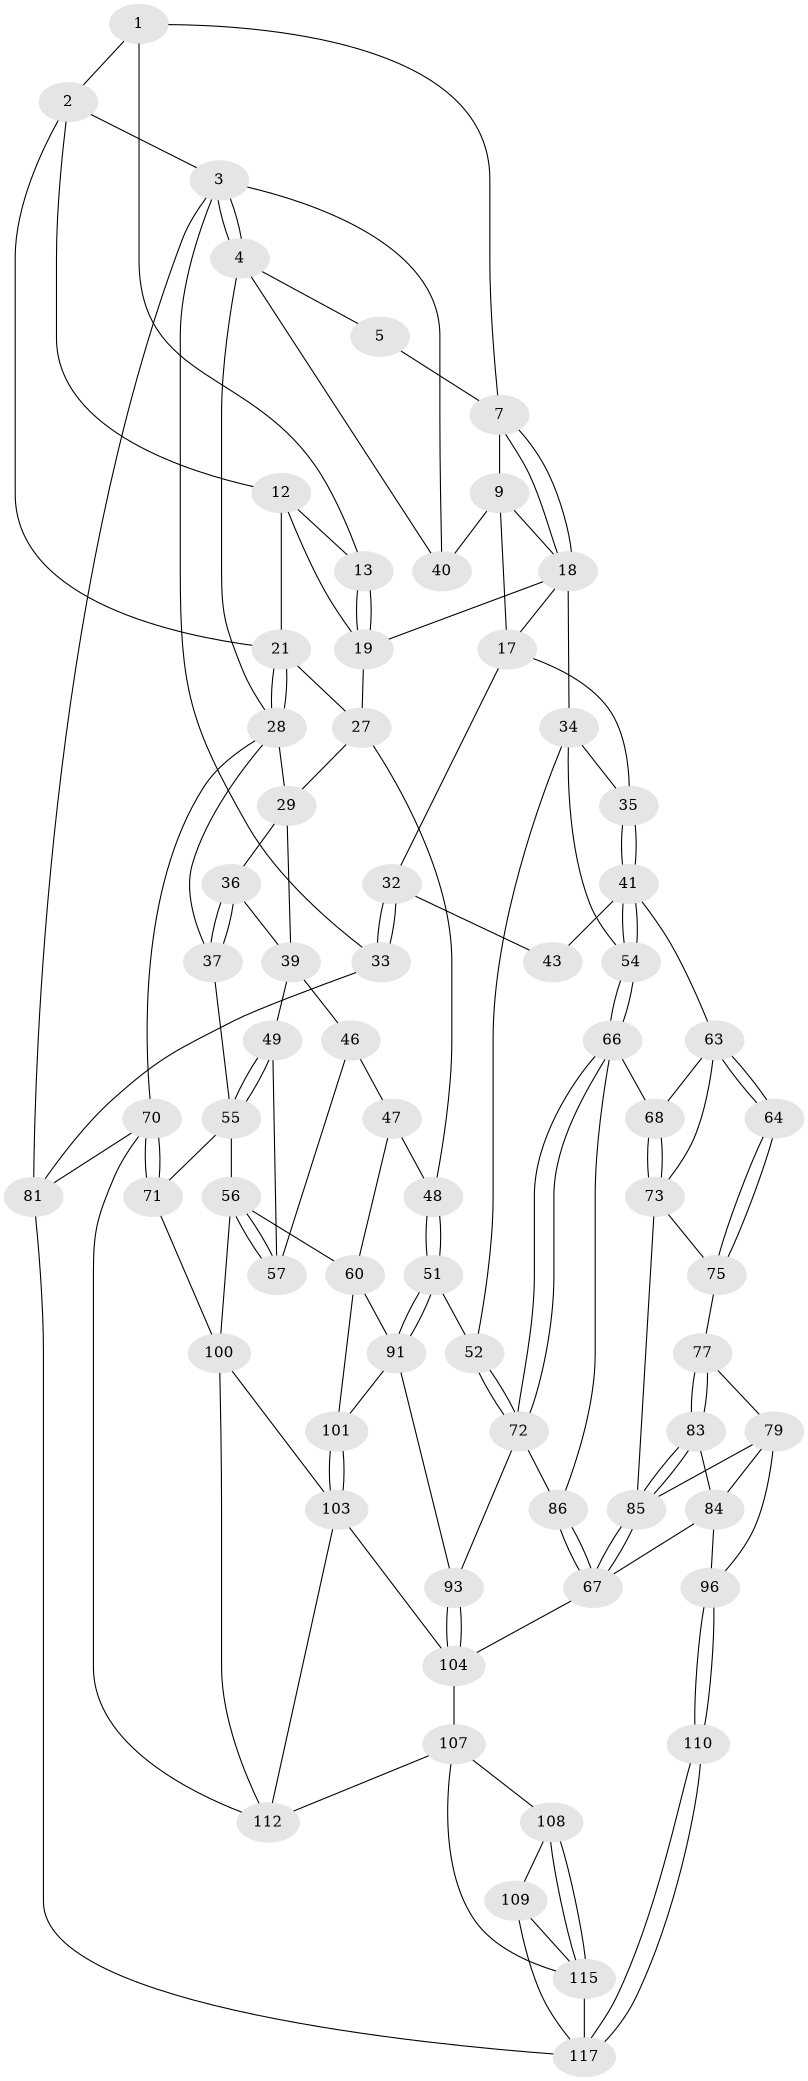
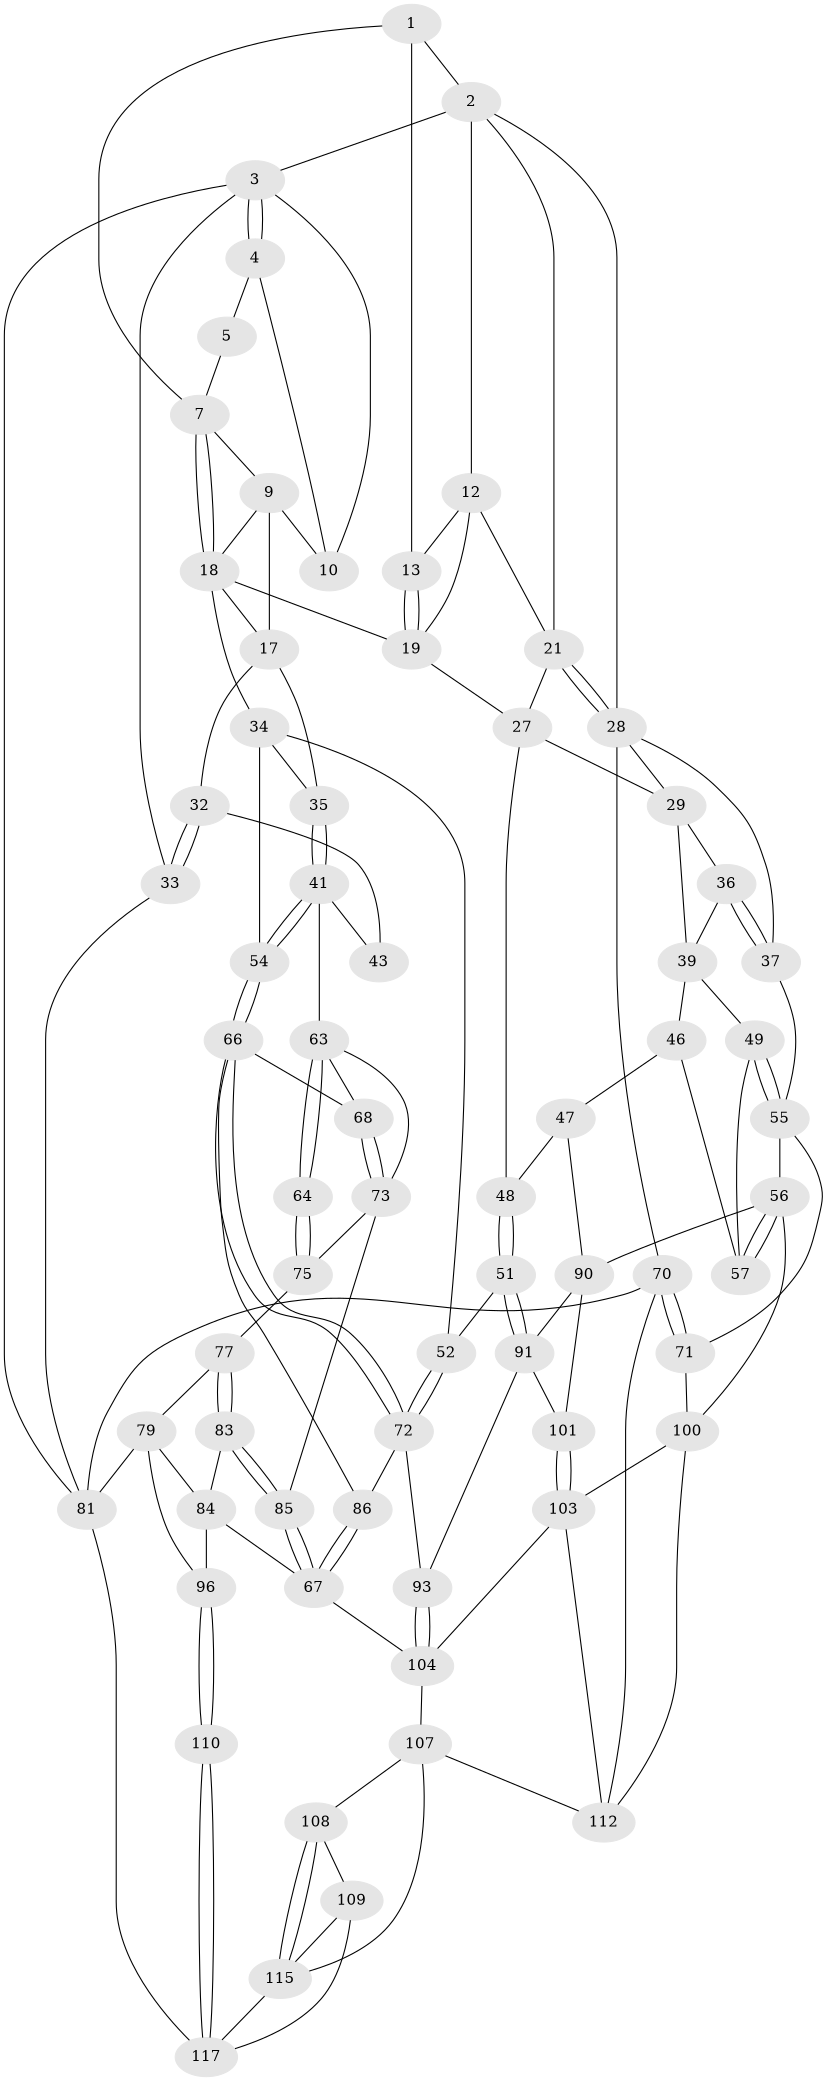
edge "4" -- "28": now "2" -- "28"
node "40": label "40" -> "10"
node "60": label "60" -> "90"
edge "79" -- "85": now "79" -- "81"
